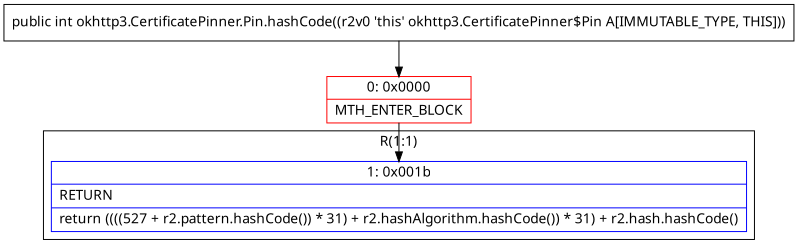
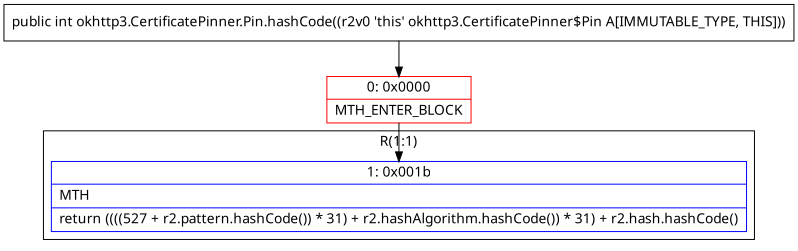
node "1: 0x001b": text "RETURN" -> "MTH"
